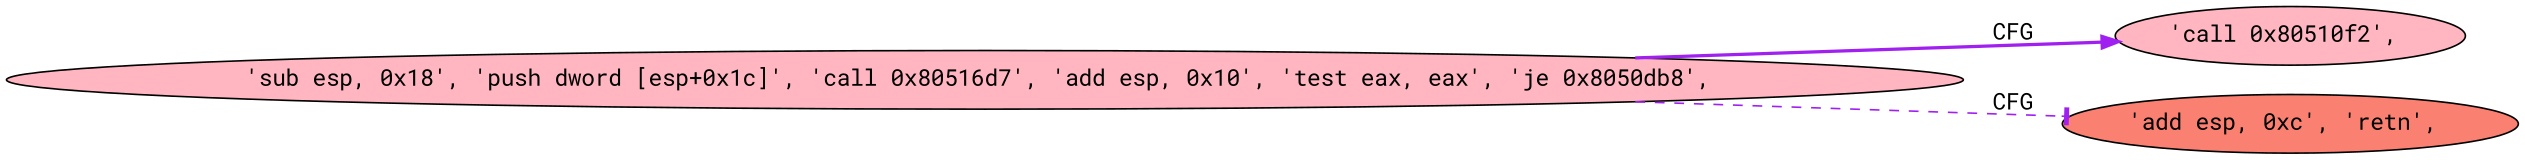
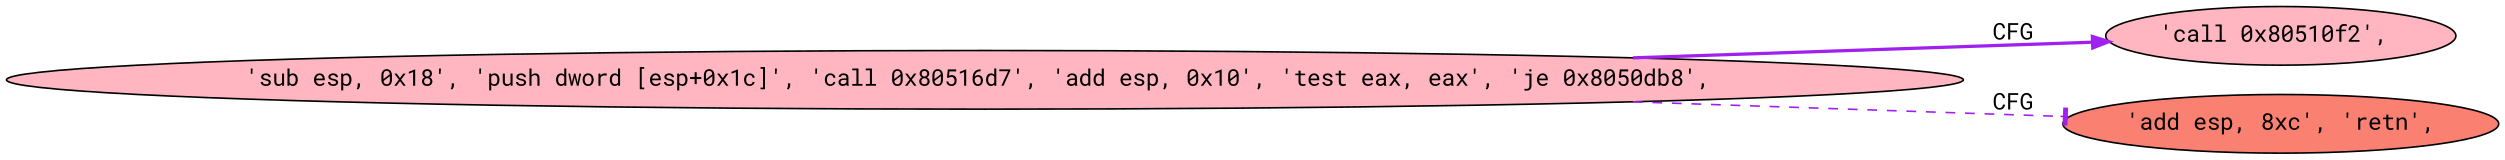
node "'add esp, 0xc', 'retn',": label "'add esp, 0xc', 'retn'," -> "'add esp, 8xc', 'retn',"
